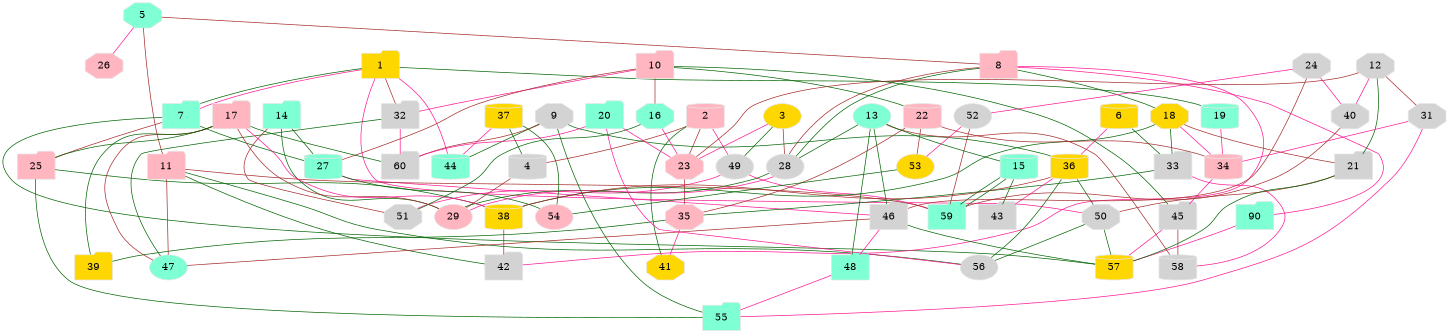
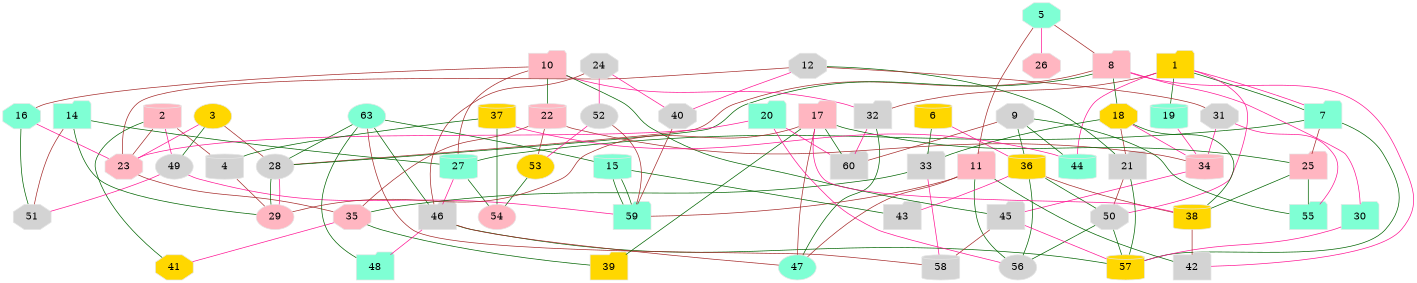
node "13": label "13" -> "63"
node "90": label "90" -> "30"
edge "48" -- "55": removed
